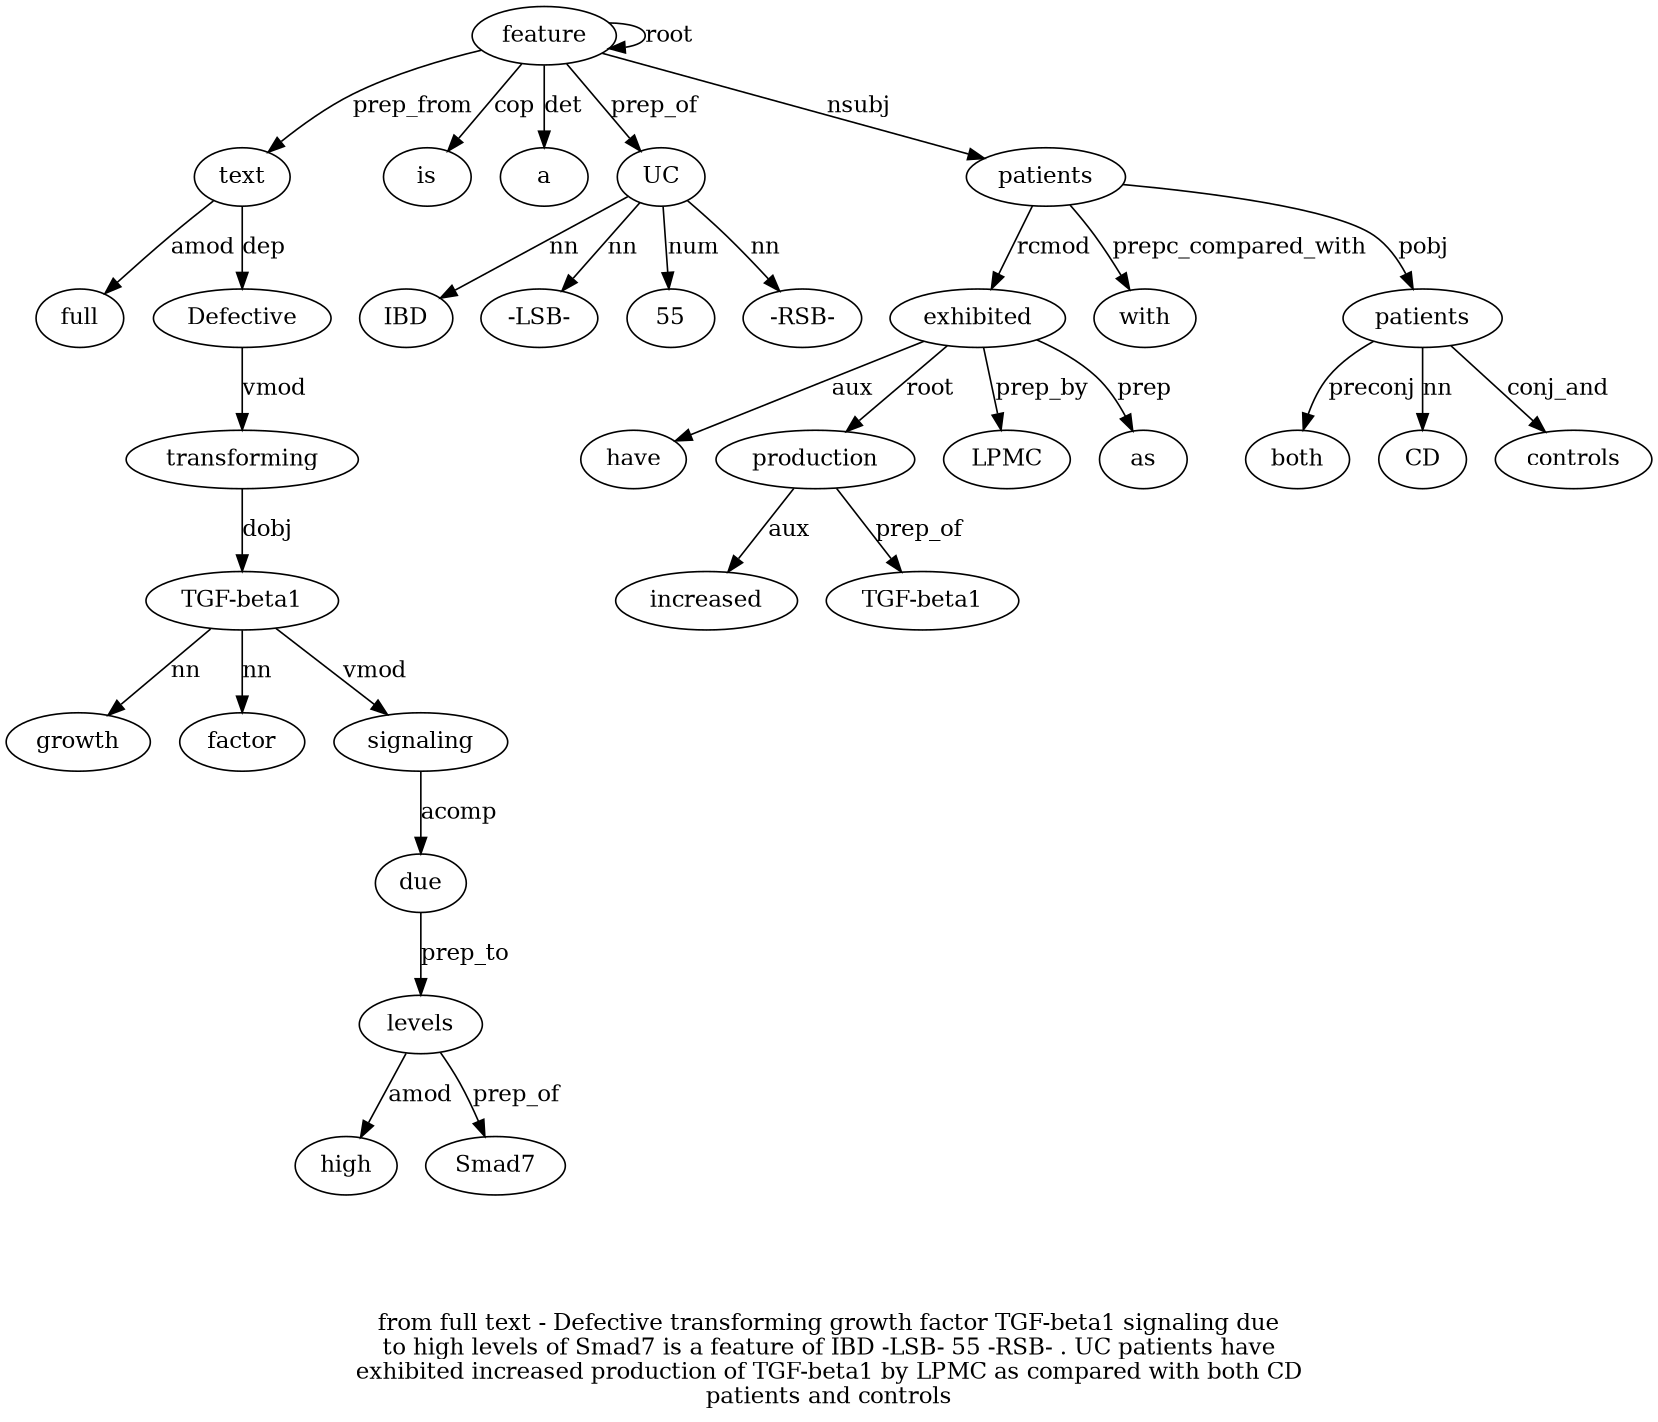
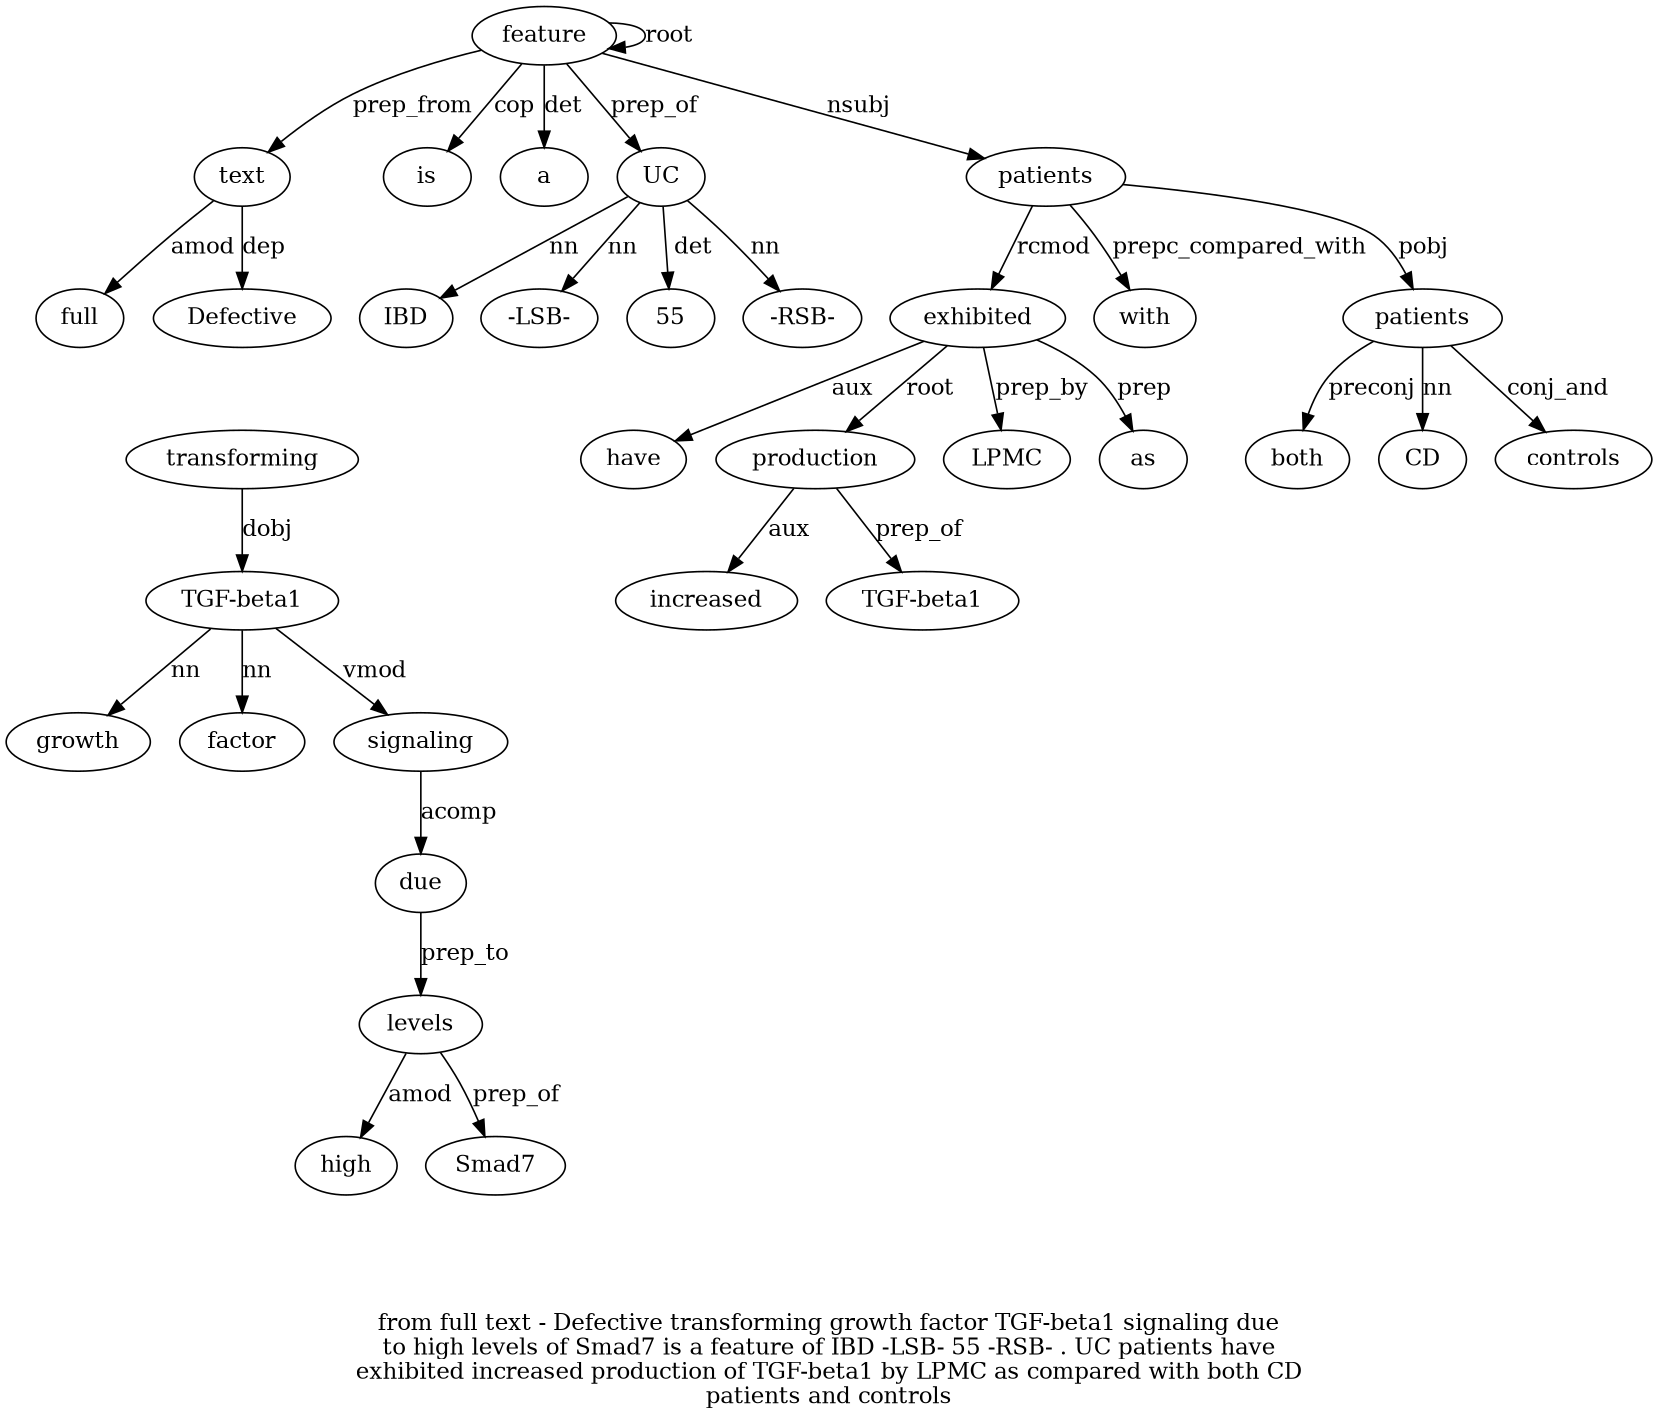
edge "UC" -> "55": label "num" -> "det"
edge "Defective" -> "transforming": removed, label "vmod"
